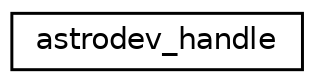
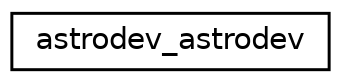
node "astrodev_handle": label "astrodev_handle" -> "astrodev_astrodev"
